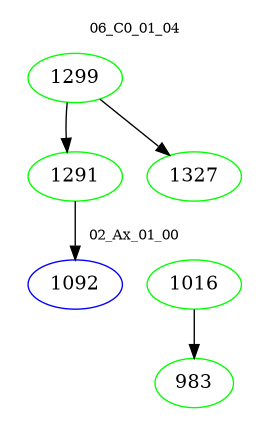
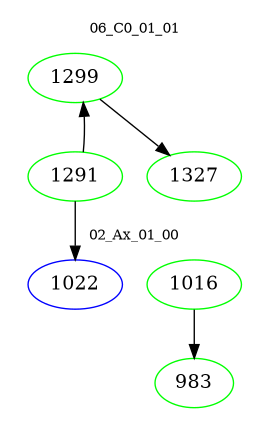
cluster "06_C0_01_04": label "06_C0_01_04" -> "06_C0_01_01"
edge "1299" -> "1291": reversed
node "1092": label "1092" -> "1022"
